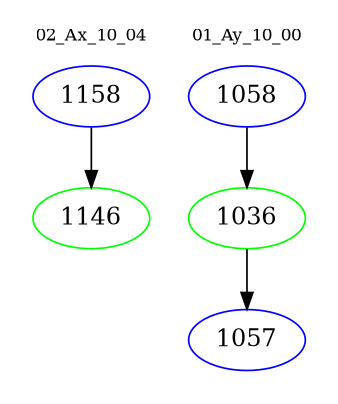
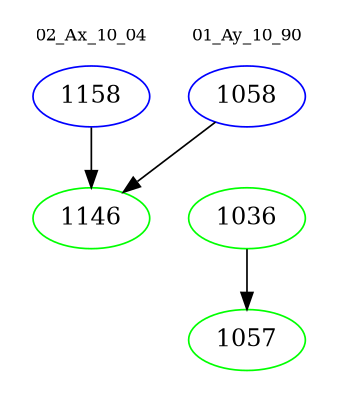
cluster "01_Ay_10_00": label "01_Ay_10_00" -> "01_Ay_10_90"
edge "1058" -> "1036": now "1058" -> "1146"
node "1057": color blue -> green
